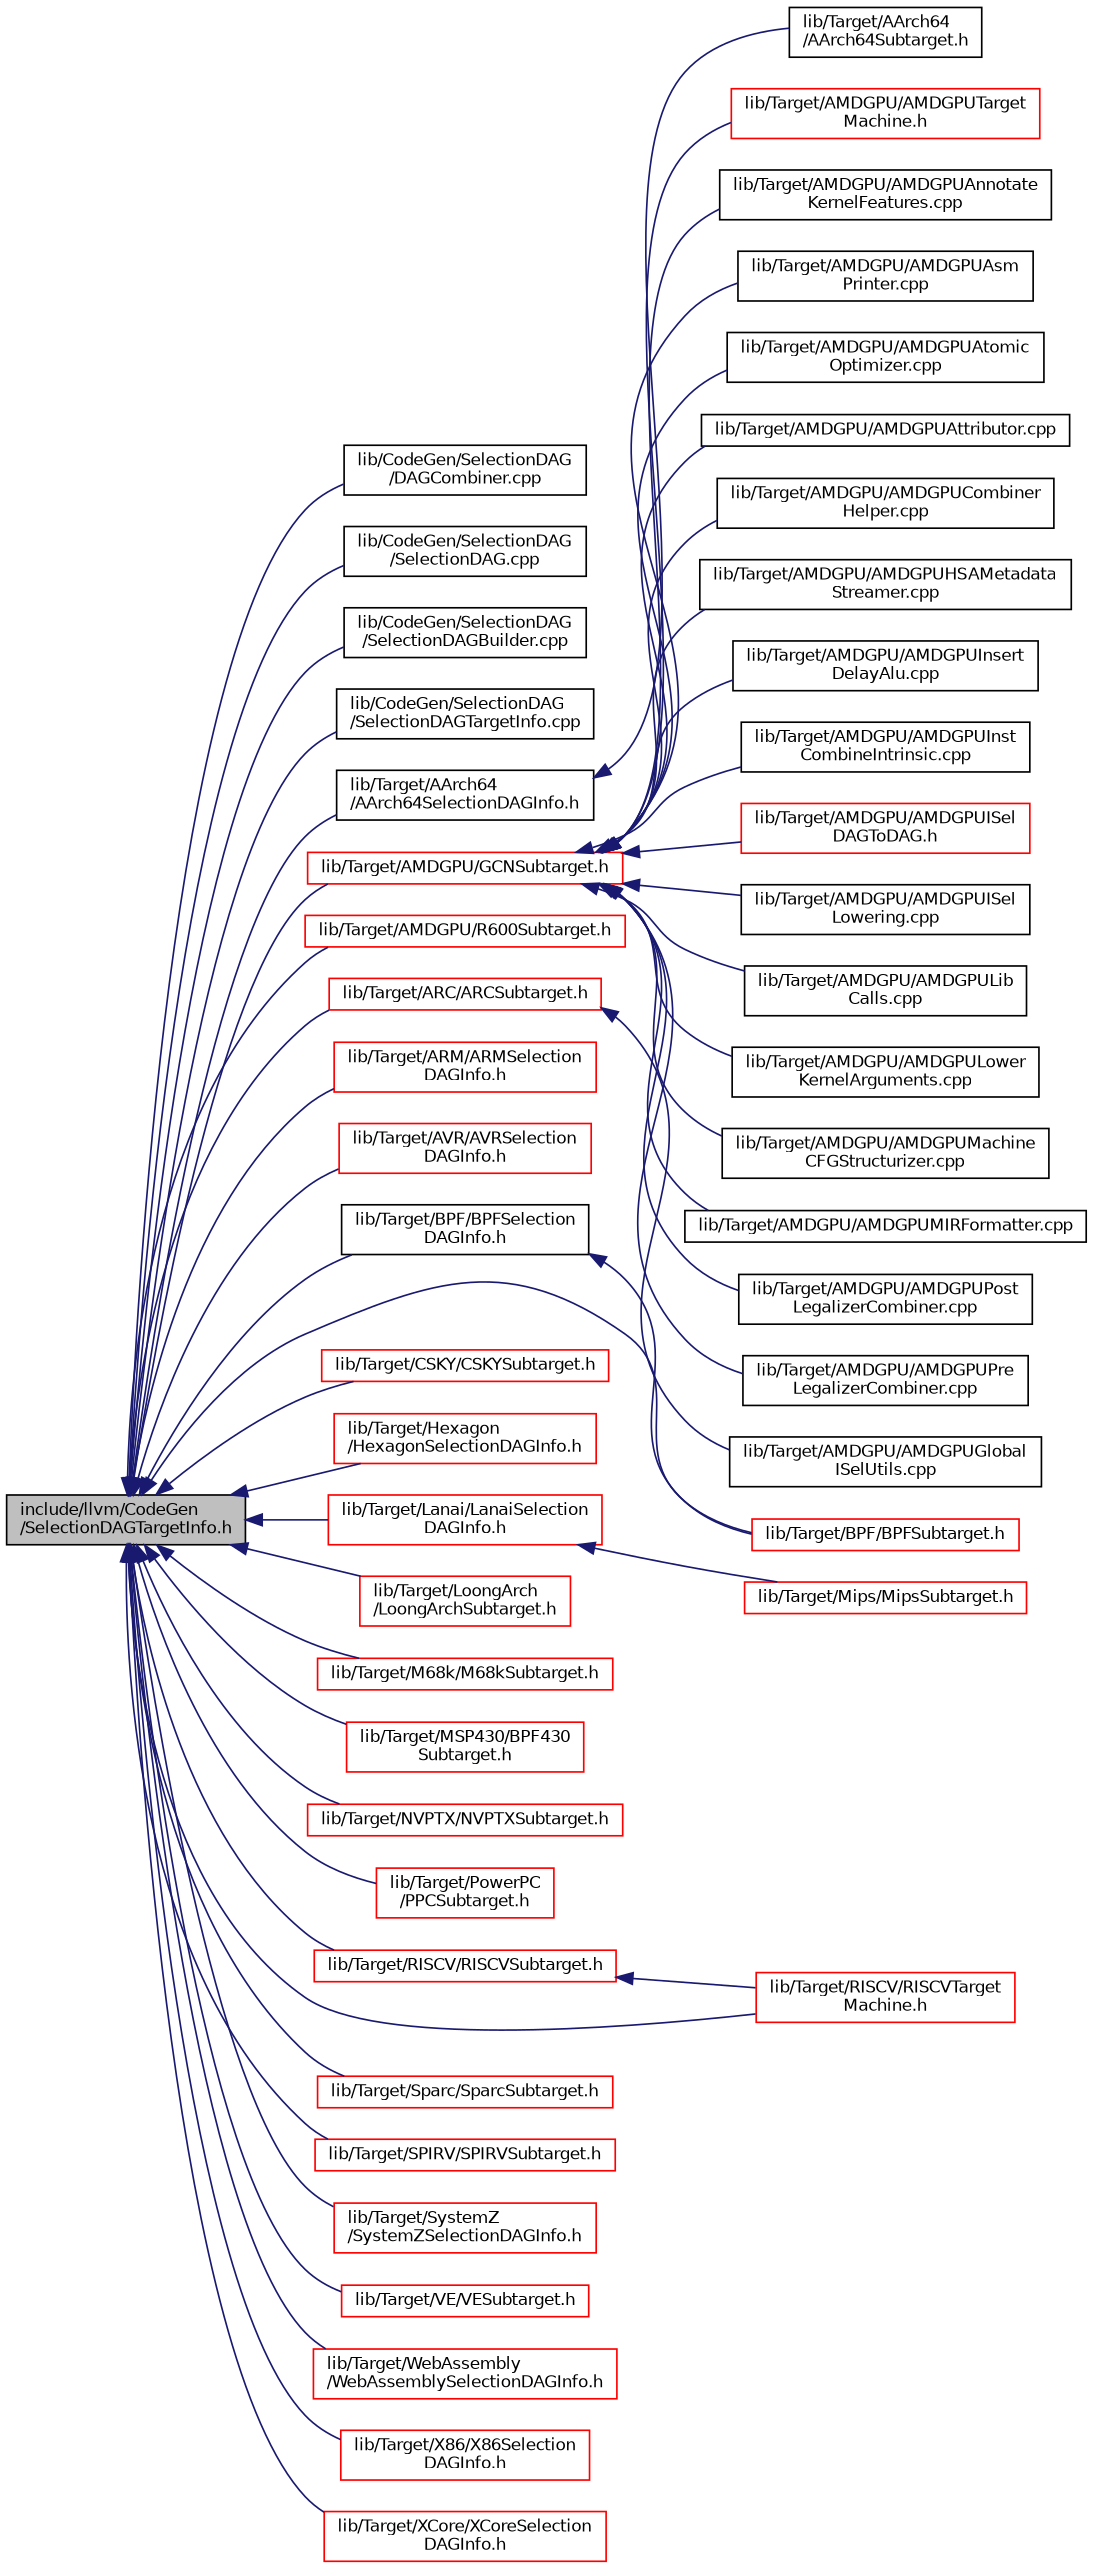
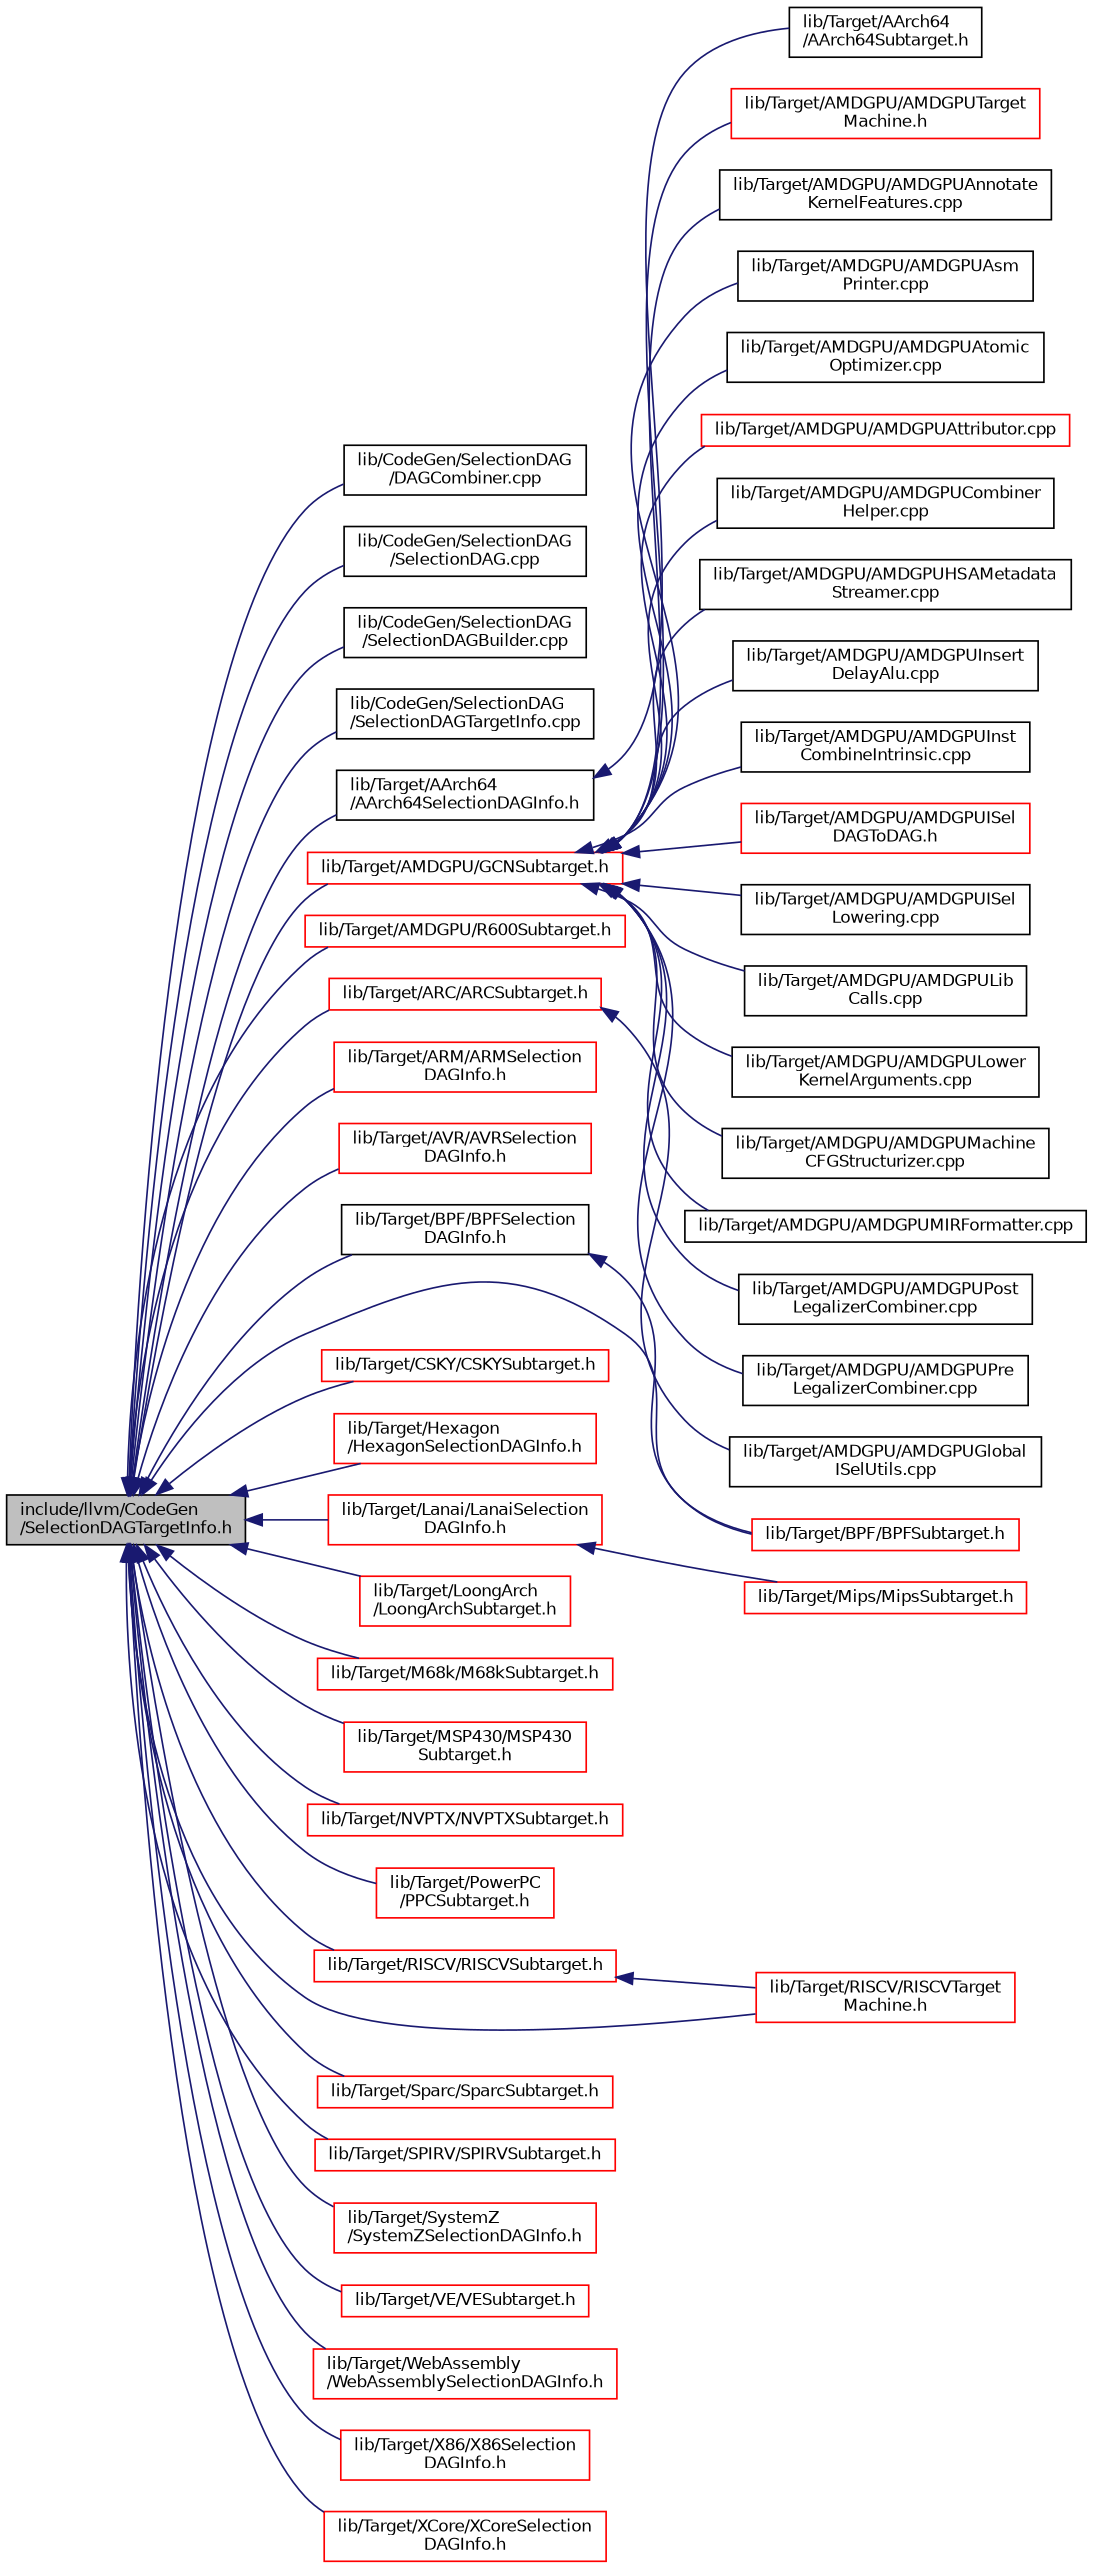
node "lib/Target/AMDGPU/AMDGPUAttributor.cpp": color black -> red
node "lib/Target/MSP430/BPF430 Subtarget.h": label "lib/Target/MSP430/BPF430 Subtarget.h" -> "lib/Target/MSP430/MSP430 Subtarget.h"
